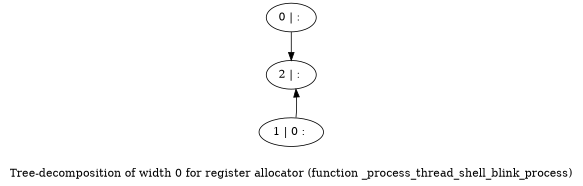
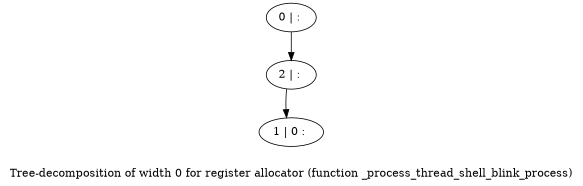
edge "1 | 0 :" -> "2 | :": reversed
